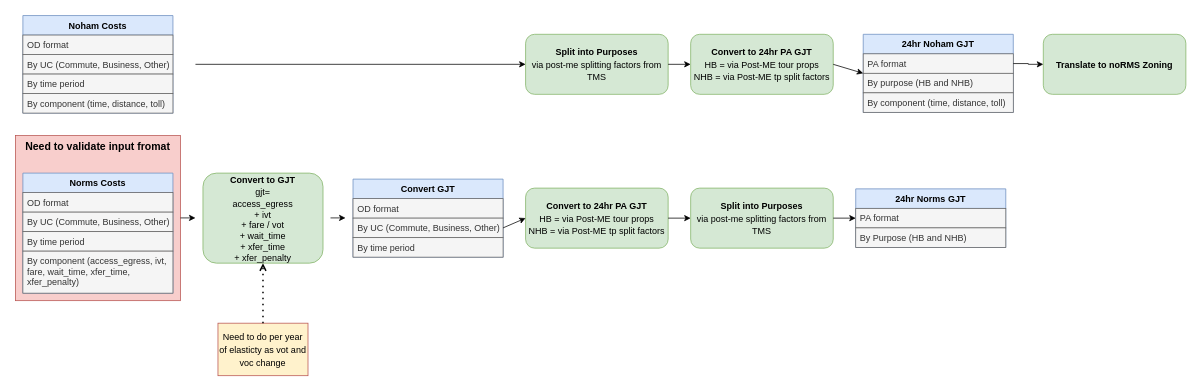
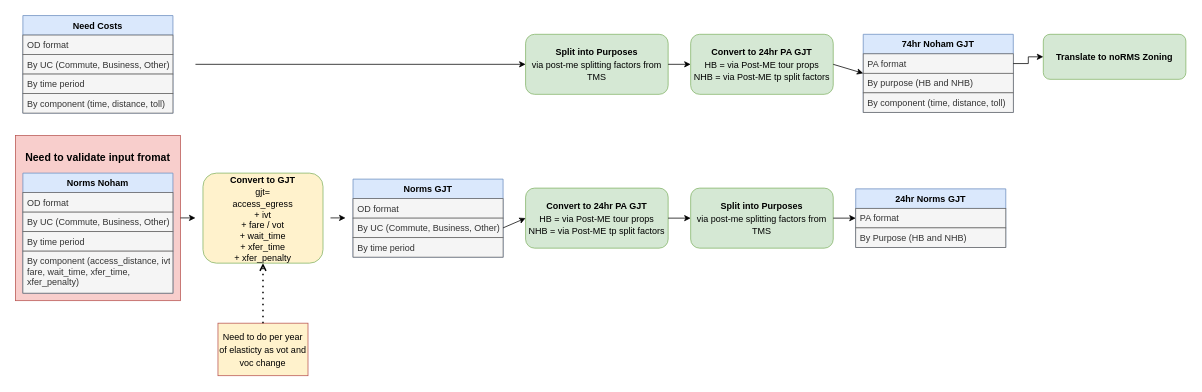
node "Noham Costs": label "Noham Costs" -> "Need Costs"
node "24hr Noham GJT": label "24hr Noham GJT" -> "74hr Noham GJT"
node "Translate to noRMS Zoning": size 143x60 -> 143x45
node "Need to validate input fromat": moved (98, 147) -> (98, 158)
node "Norms Costs": label "Norms Costs" -> "Norms Noham"
node "Convert GJT": label "Convert GJT" -> "Norms GJT"
node "Convert to GJT gjt= access_egress + ivt + fare / vot + wait_time + xfer_time + xfer_penalty": fillcolor #d5e8d4 -> #fff2cc
node "By component (access_egress, ivt, fare, wait_time, xfer_time, xfer_penalty)": label "By component (access_egress, ivt, fare, wait_time, xfer_time, xfer_penalty)" -> "By component (access_distance, ivt, fare, wait_time, xfer_time, xfer_penalty)"
